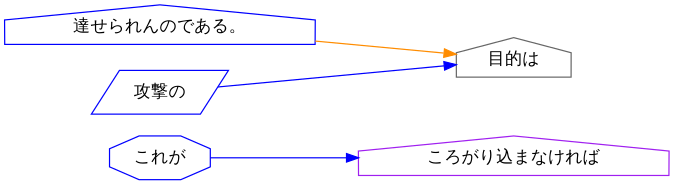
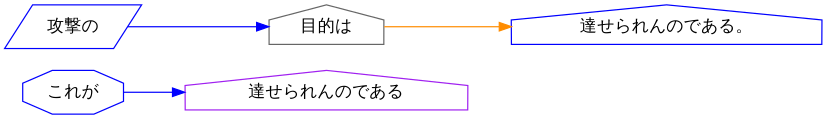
edge "達せられんのである。" -> "目的は": reversed
node "ころがり込まなければ": label "ころがり込まなければ" -> "達せられんのである"
